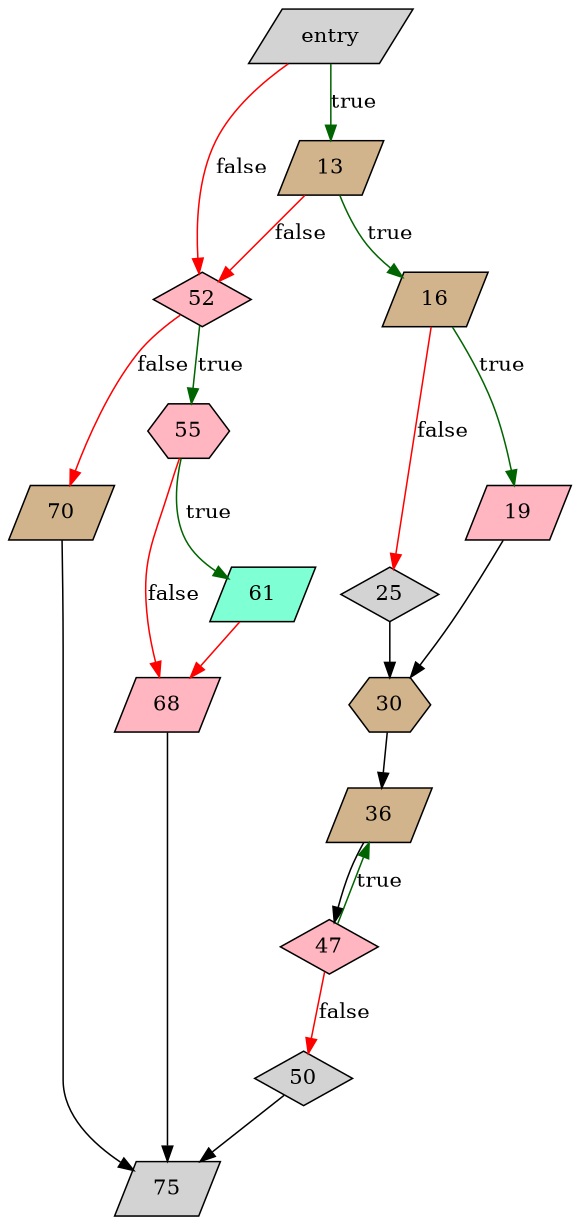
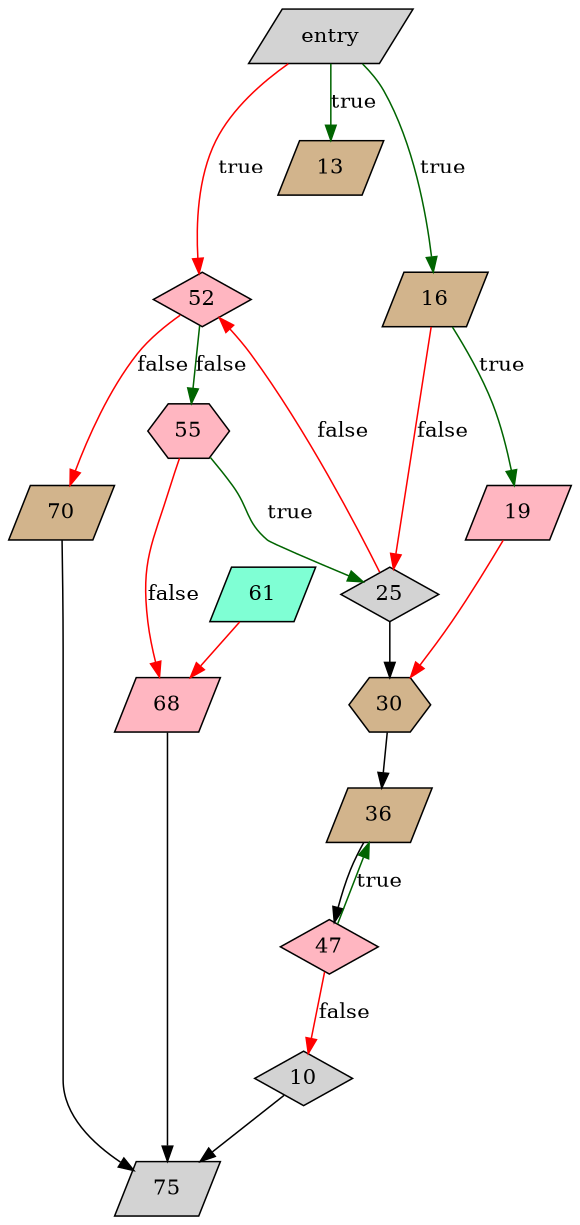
edge "entry" -> "52": label "false" -> "true"
edge "13" -> "52": now "25" -> "52"
edge "13" -> "16": now "entry" -> "16"
edge "52" -> "55": label "true" -> "false"
edge "55" -> "61": now "55" -> "25"
edge "19" -> "30": color black -> red
node "50": label "50" -> "10"
